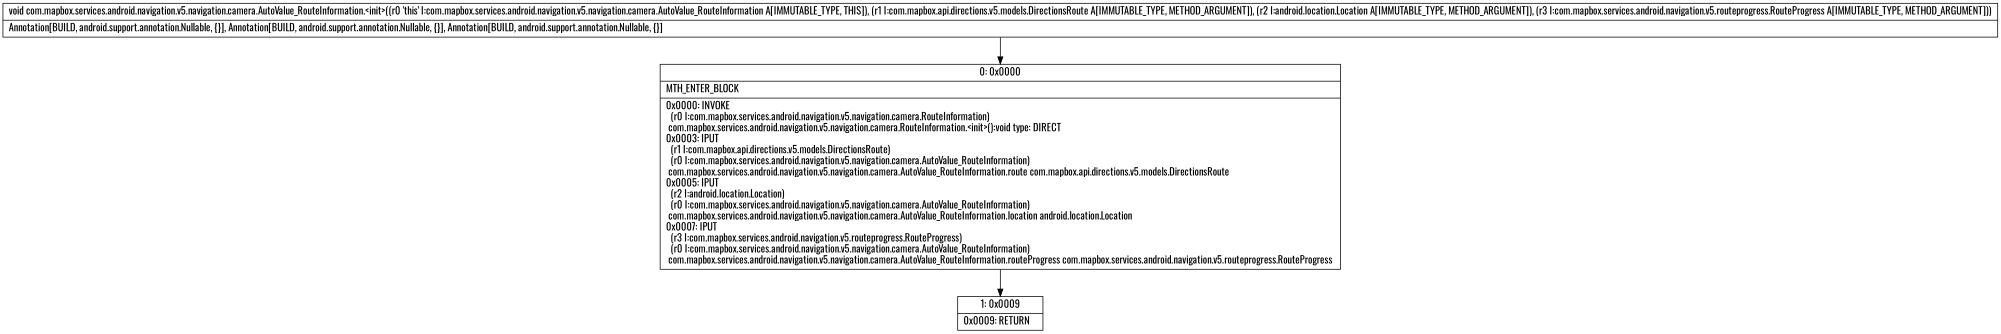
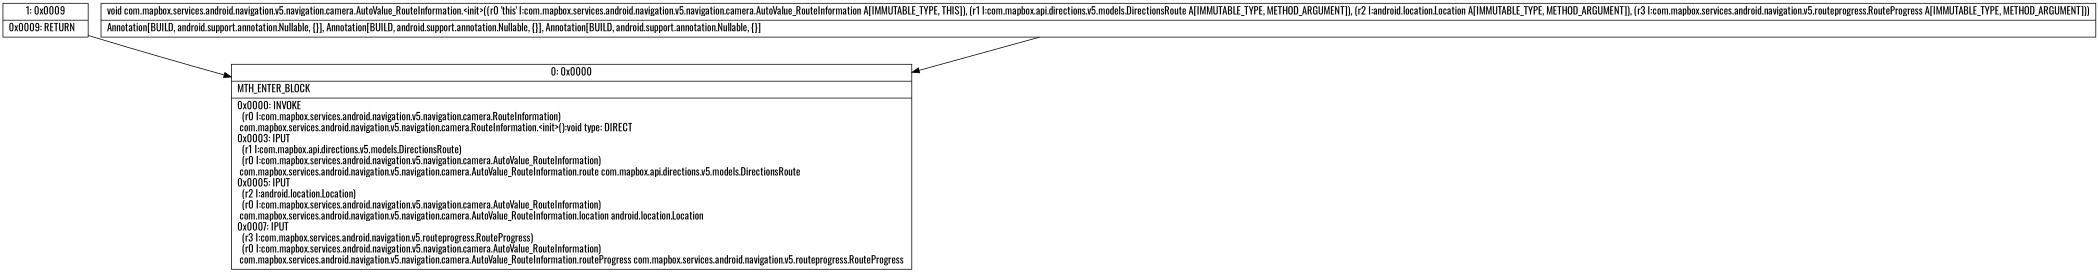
edge "0: 0x0000" -> "1: 0x0009": reversed
